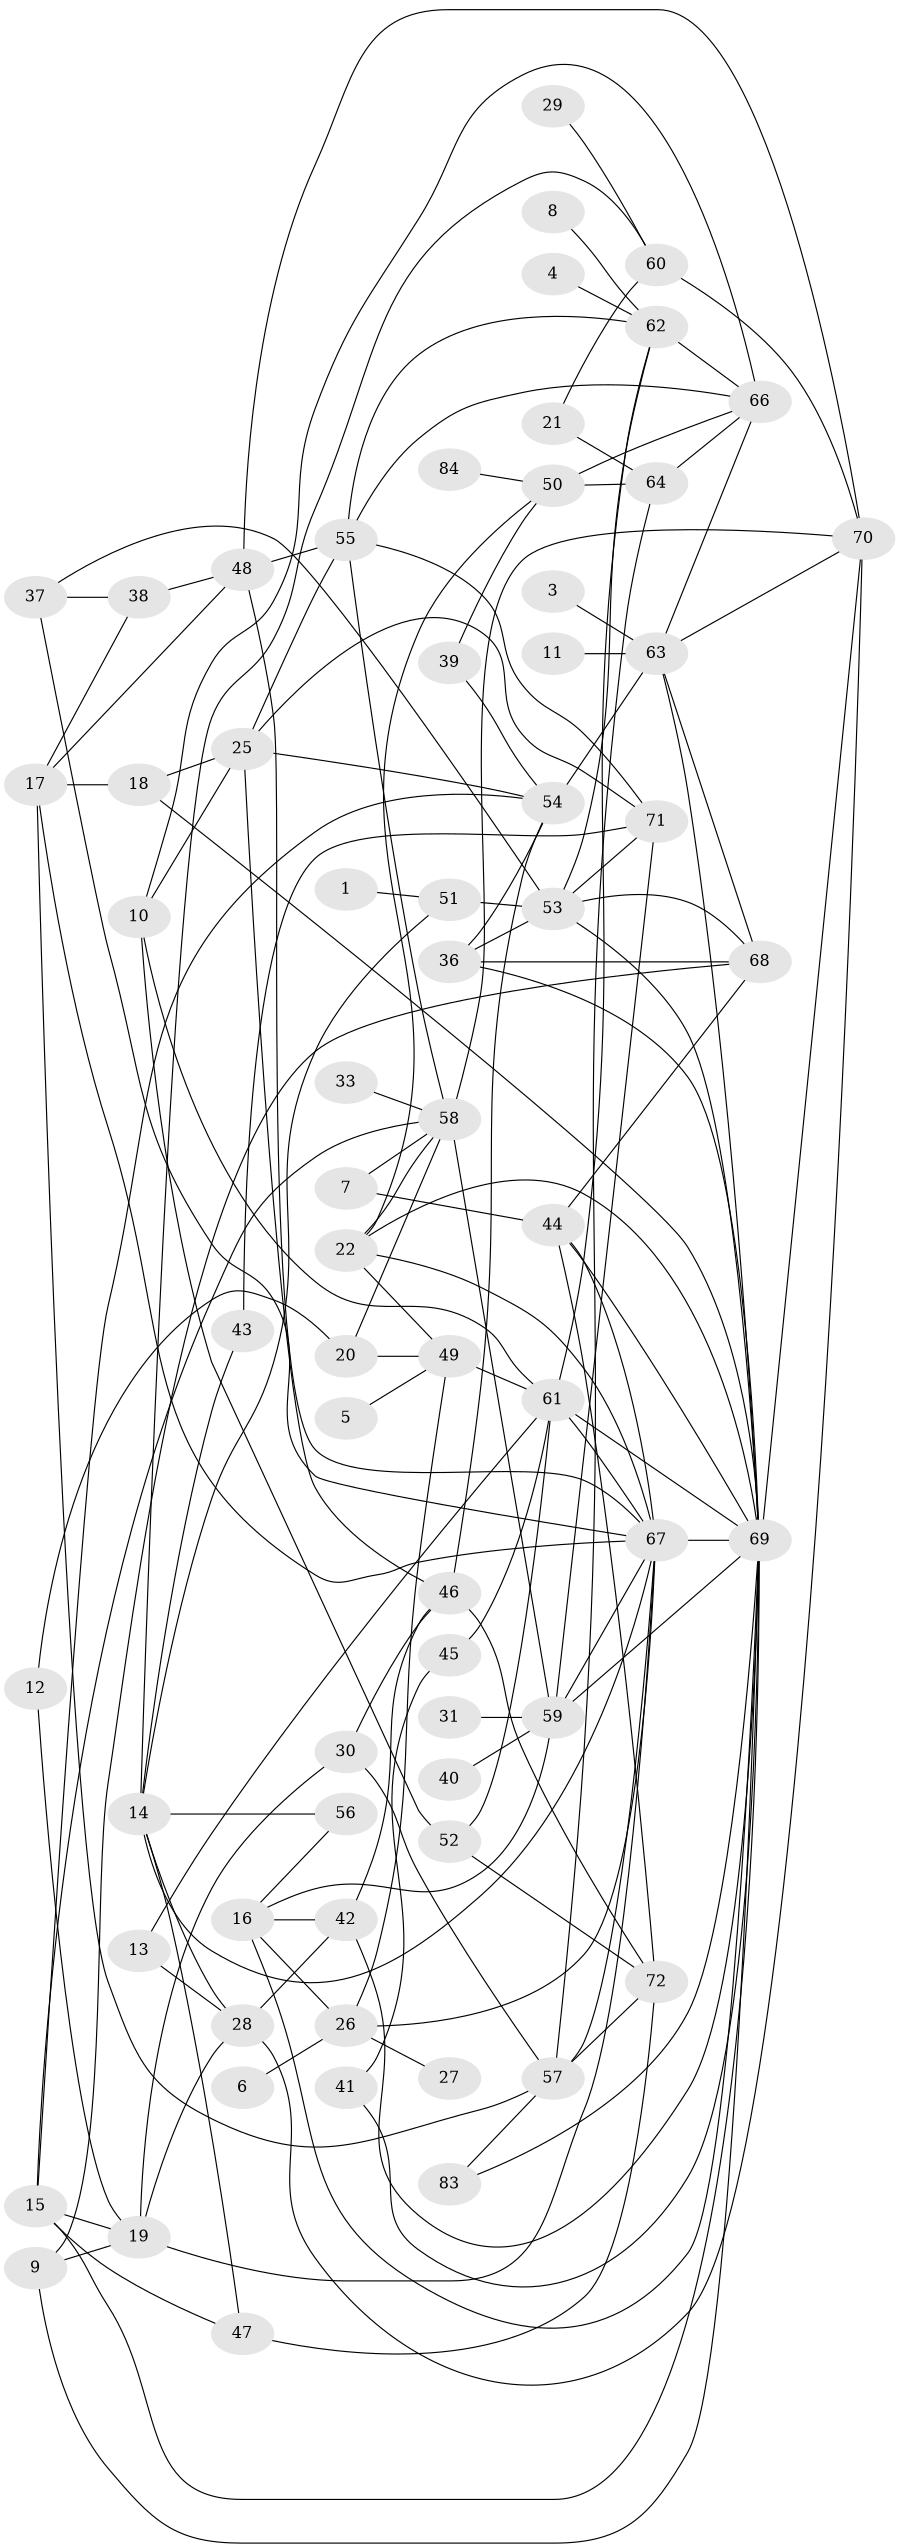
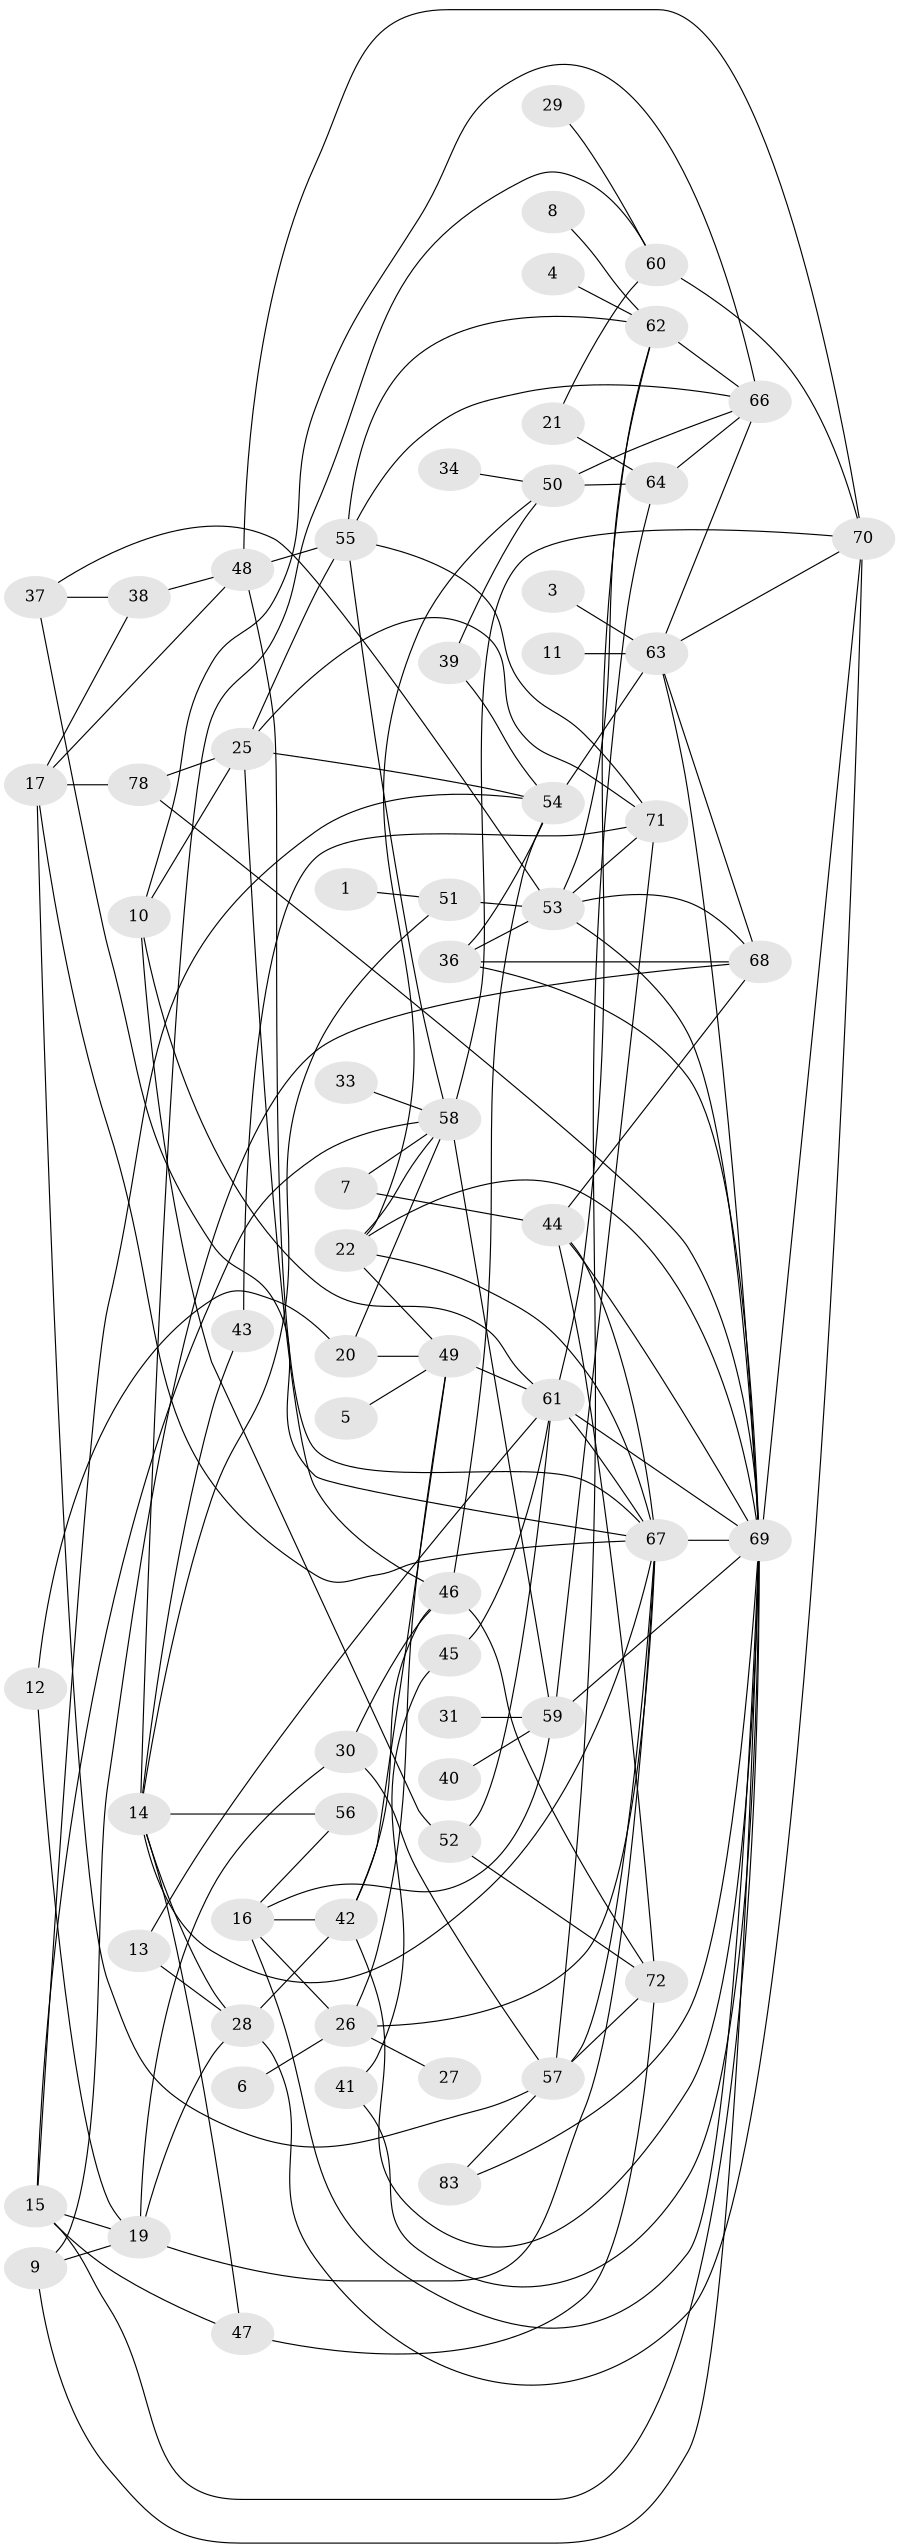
node "84": label "84" -> "34"
node "18": label "18" -> "78"
edge "67" -- "59": removed
edge "49" -- "42": added
